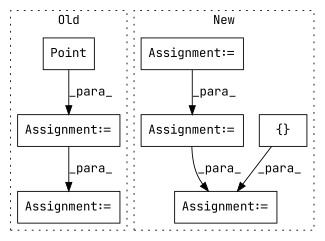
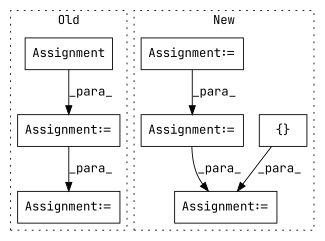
node "Point": label "Point" -> "Assignment"
